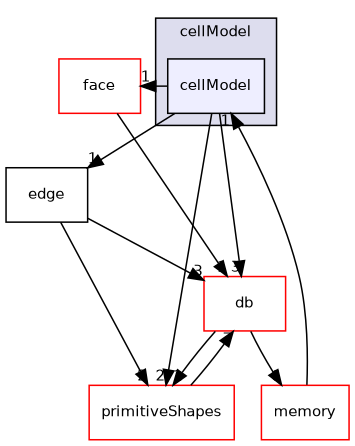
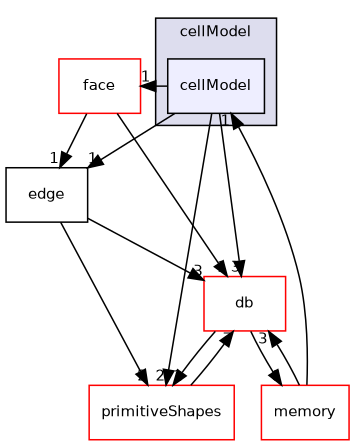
edge "face" -> "edge": added
edge "memory" -> "db": added
